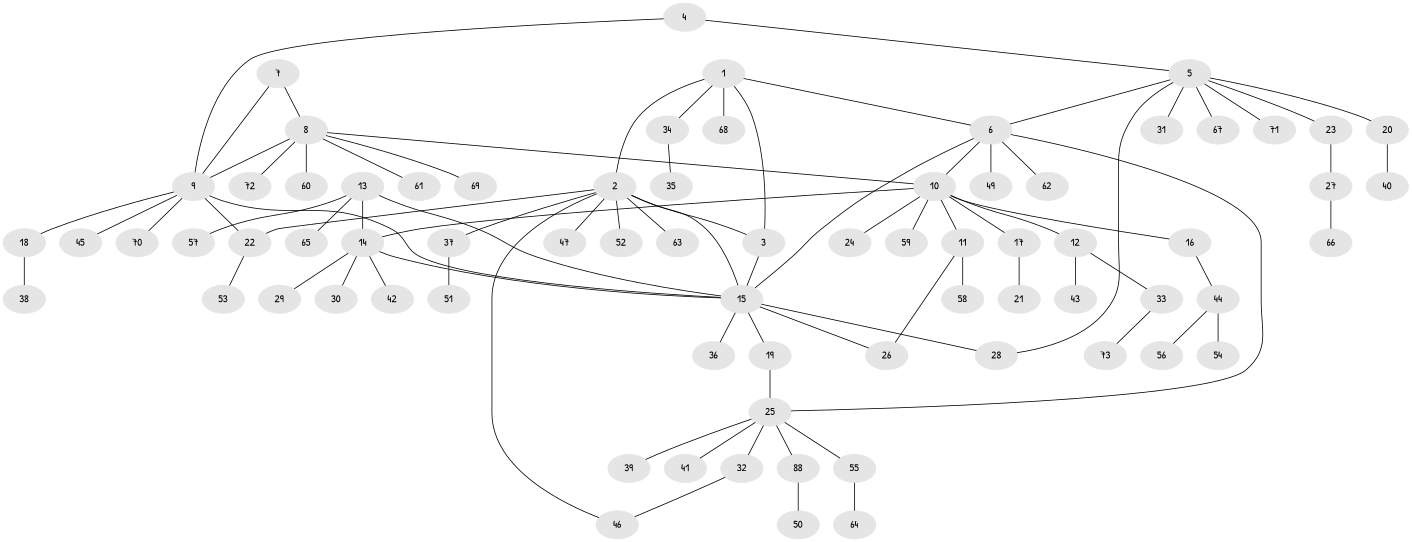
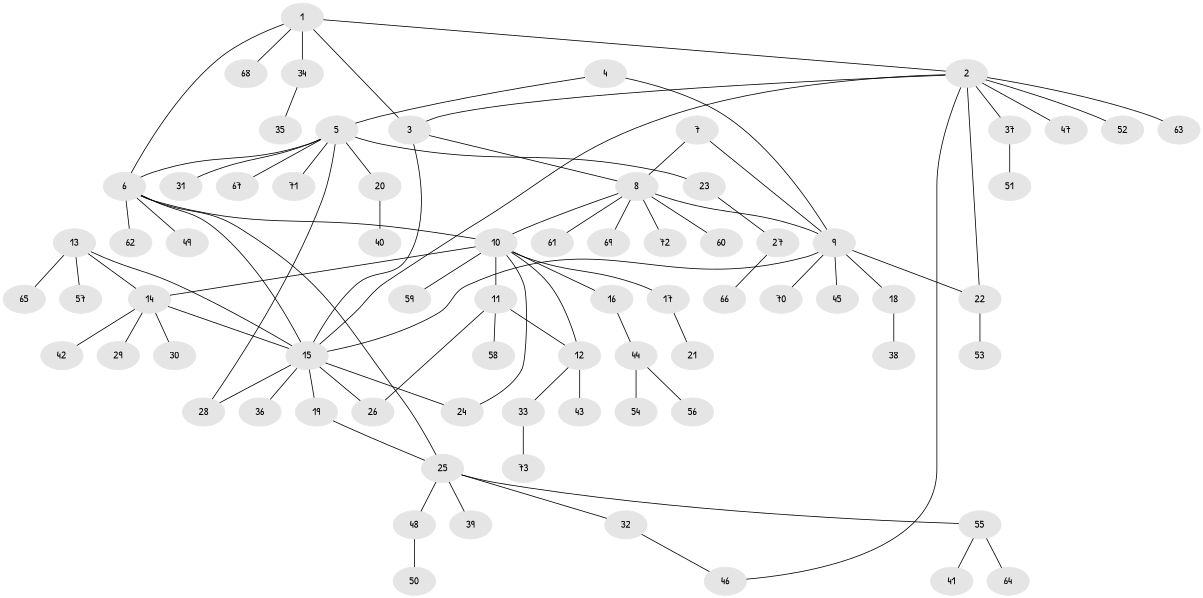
edge "3" -- "8": added
edge "11" -- "12": added
edge "15" -- "24": added
edge "25" -- "41": now "55" -- "41"
node "88": label "88" -> "48"
